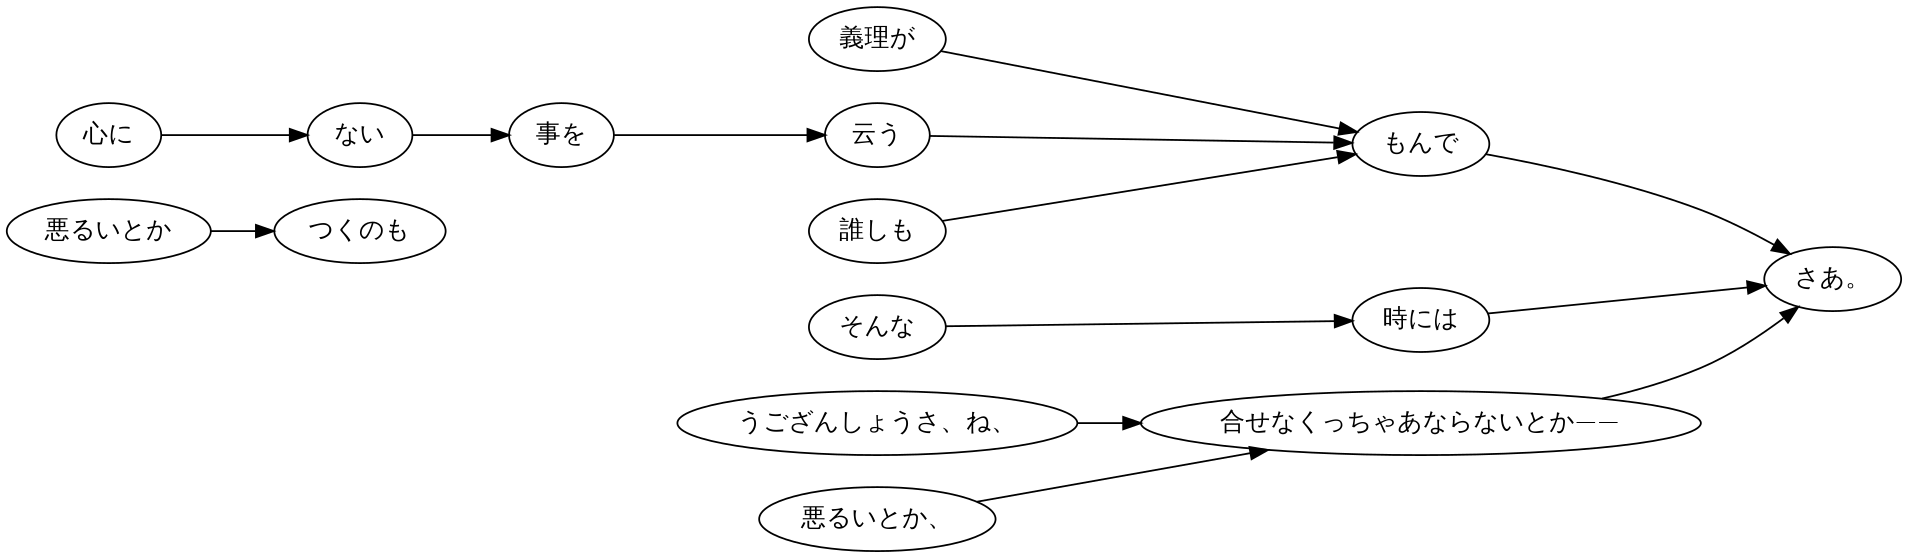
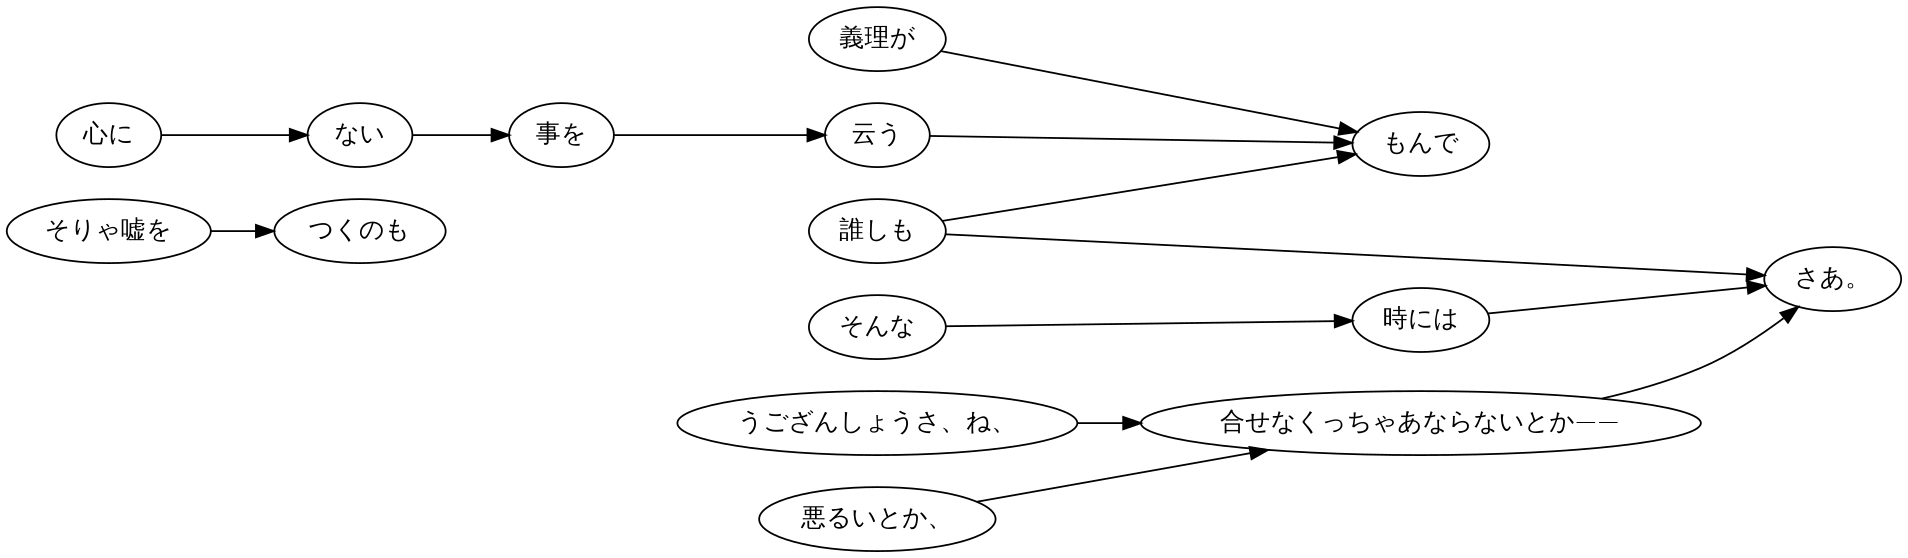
edge "もんで" -> "さあ。": now "誰しも" -> "さあ。"
node "悪るいとか": label "悪るいとか" -> "そりゃ嘘を"
